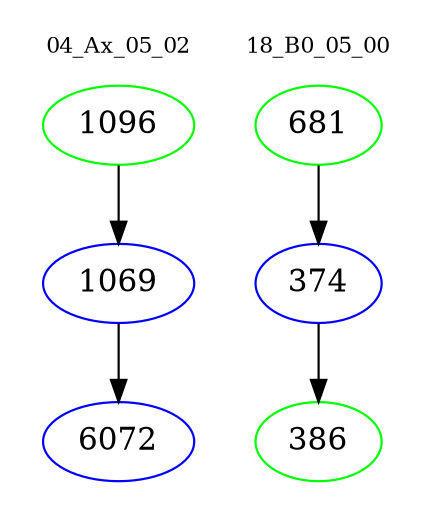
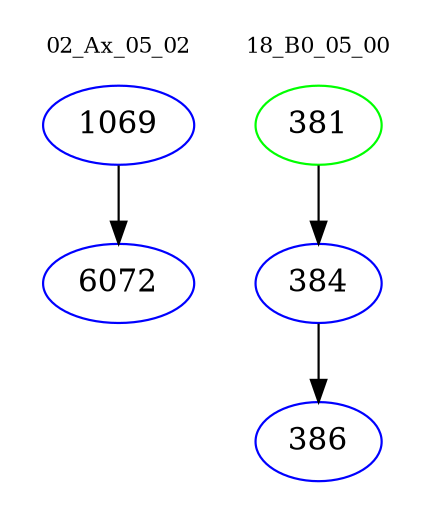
cluster "04_Ax_05_02": label "04_Ax_05_02" -> "02_Ax_05_02"
node "1096": removed
node "681": label "681" -> "381"
node "374": label "374" -> "384"
node "386": color green -> blue
